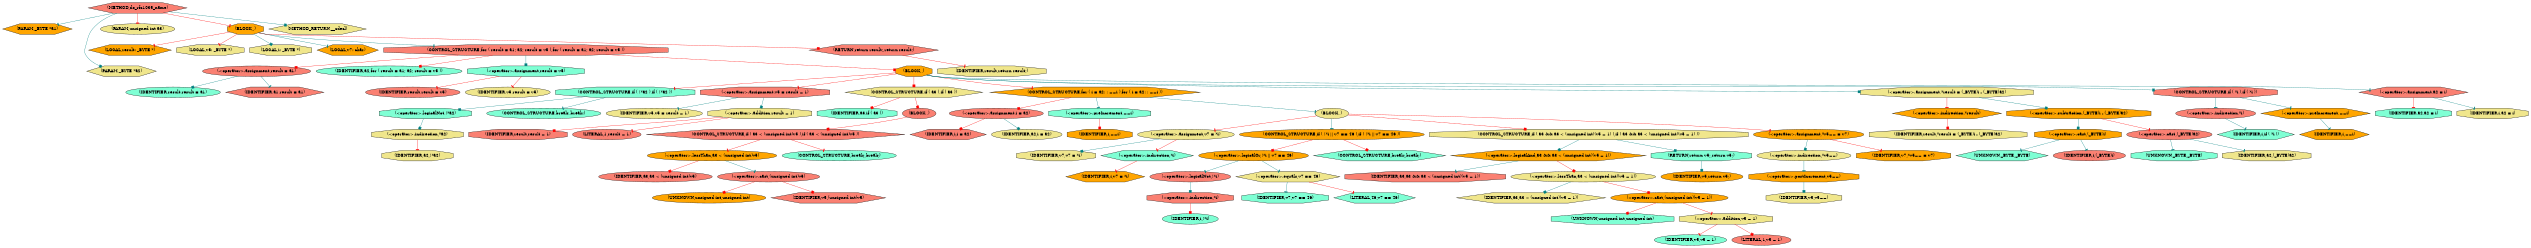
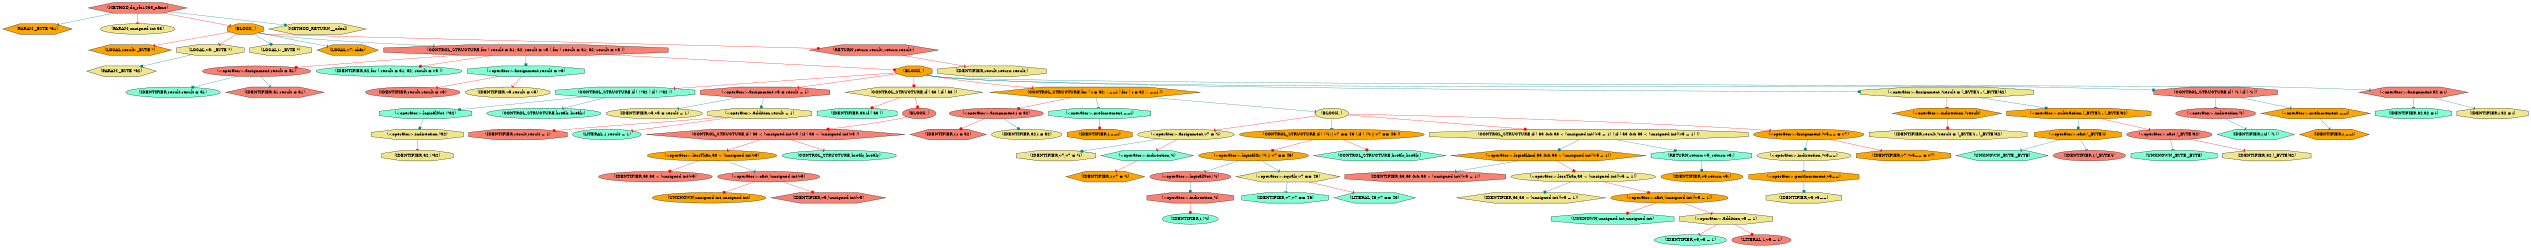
edge "(METHOD,do_rfc1035_name)" -> "(PARAM,_BYTE *a2)": now "(LOCAL,v5: _BYTE *)" -> "(PARAM,_BYTE *a2)"
node "(LITERAL,1,result + 1)": fillcolor salmon -> aquamarine
edge "(<operator>.cast,(_BYTE)a2)" -> "(IDENTIFIER,a2,(_BYTE)a2)": color teal -> red
